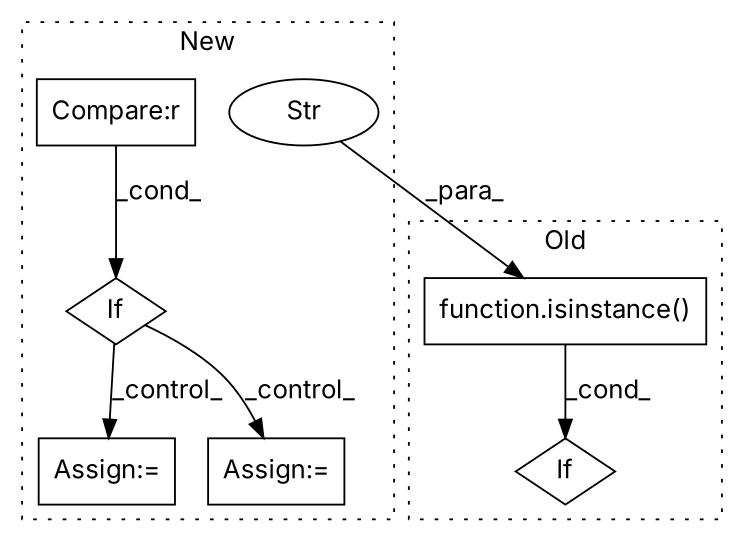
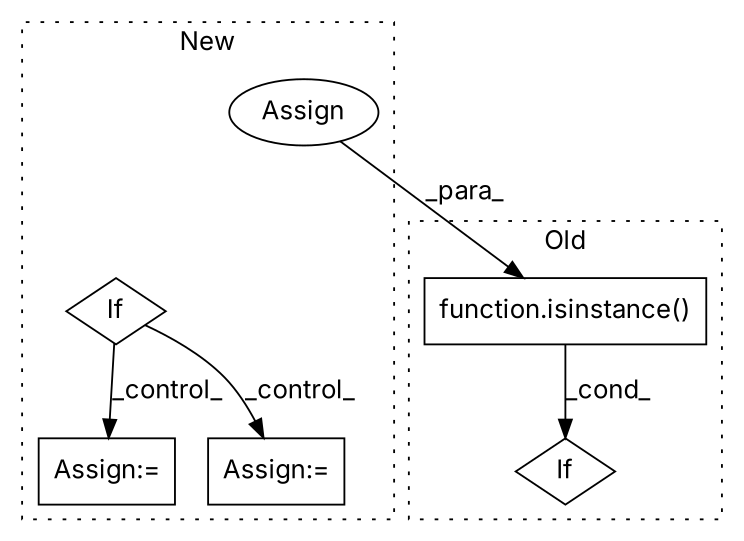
node "Compare:r": removed
node "Str": label "Str" -> "Assign"
